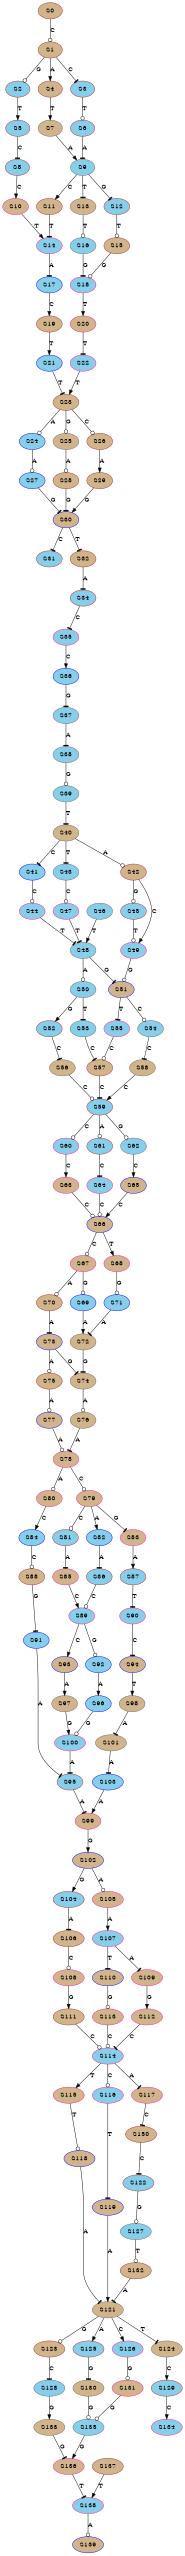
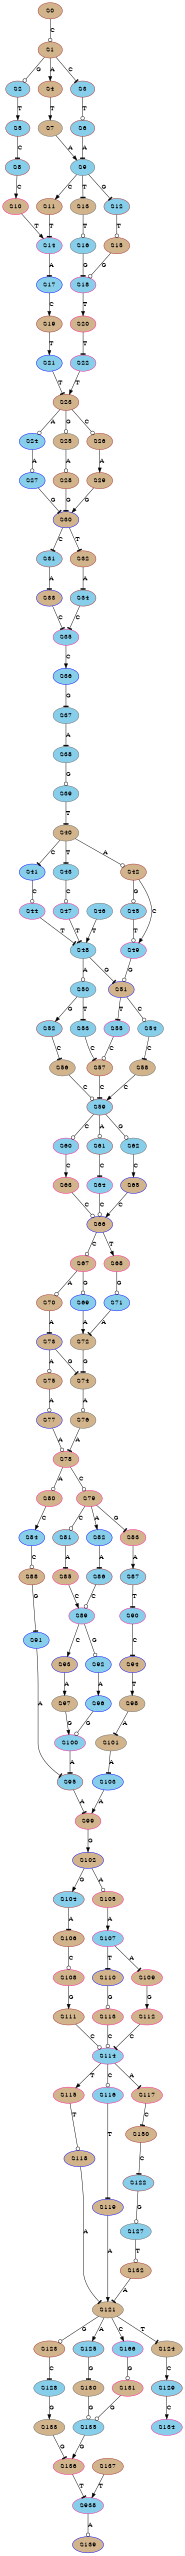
node "S33": added
node "S126": label "S126" -> "S166"
node "S138": label "S138" -> "S938"
